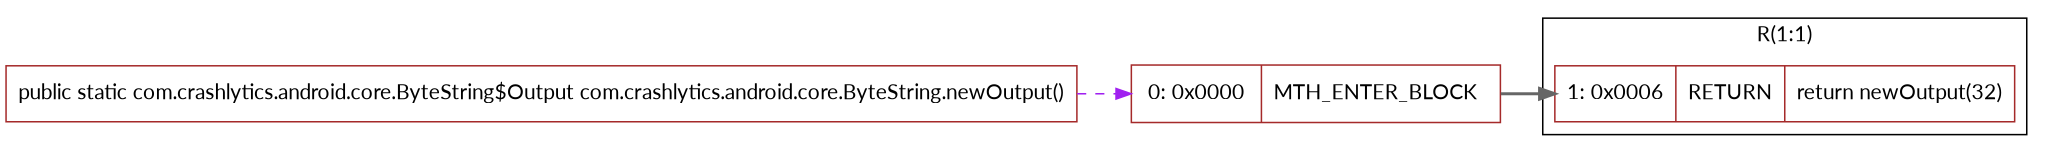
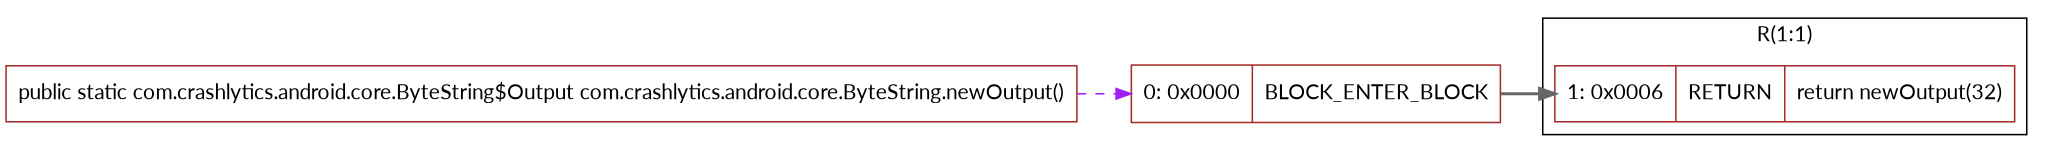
node "0: 0x0000": text "MTH_ENTER_BLOCK" -> "BLOCK_ENTER_BLOCK"
